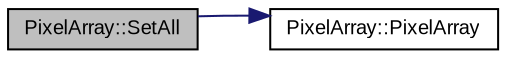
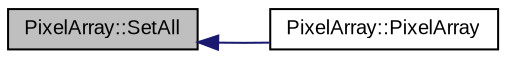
edge "PixelArray::SetAll" -> "PixelArray::PixelArray": reversed
